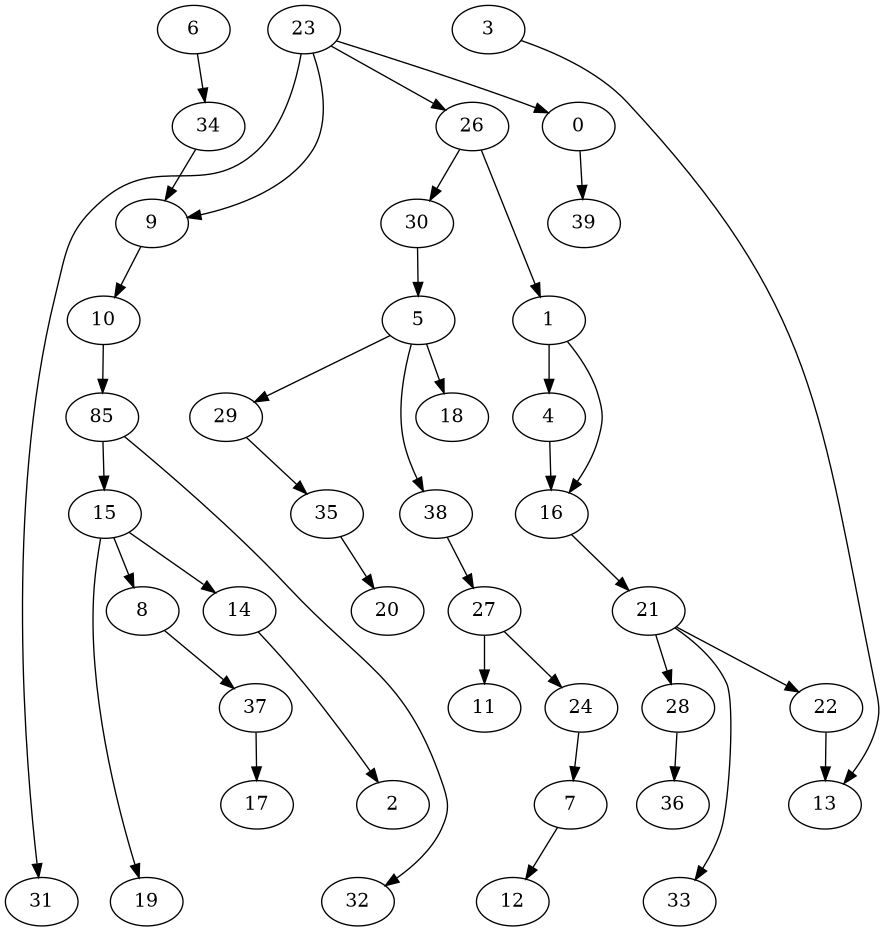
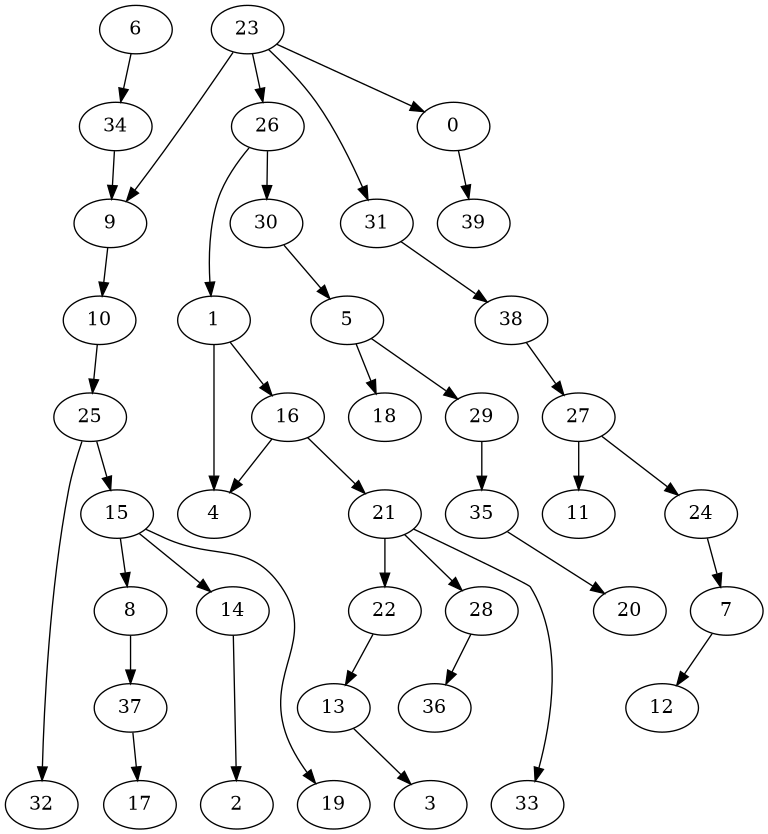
edge "3" -> "13": reversed
edge "5" -> "38": now "31" -> "38"
node "85": label "85" -> "25"
edge "4" -> "16": reversed
